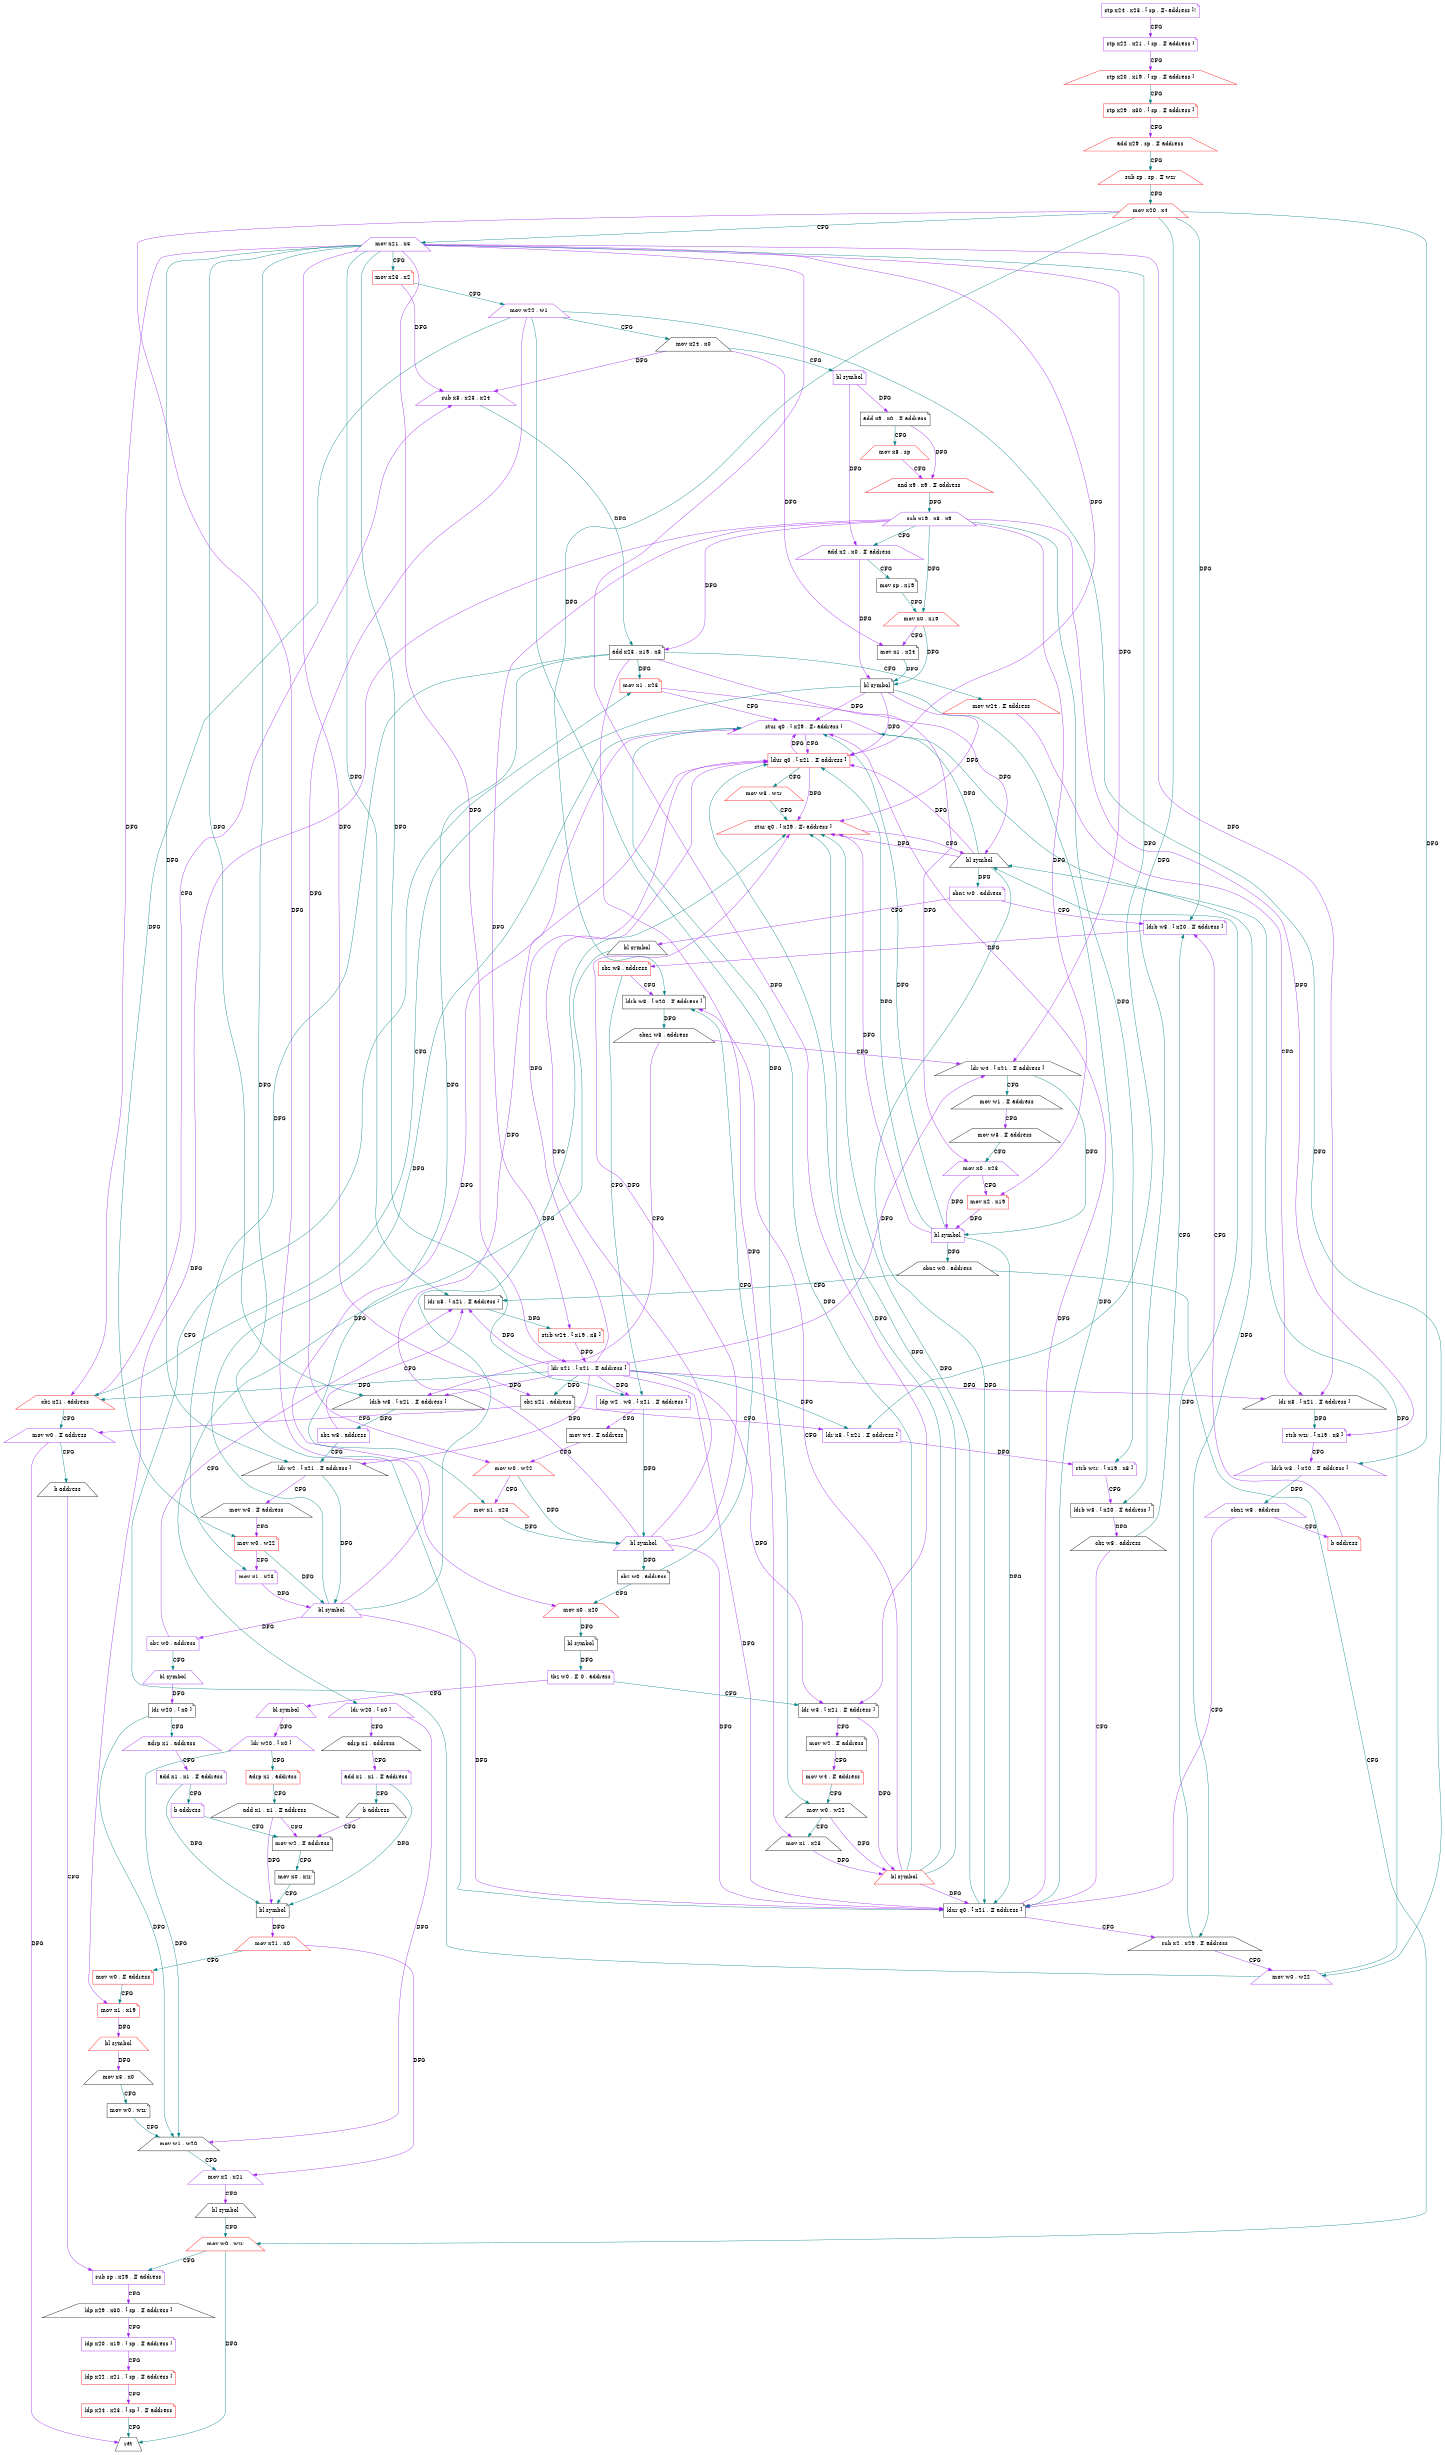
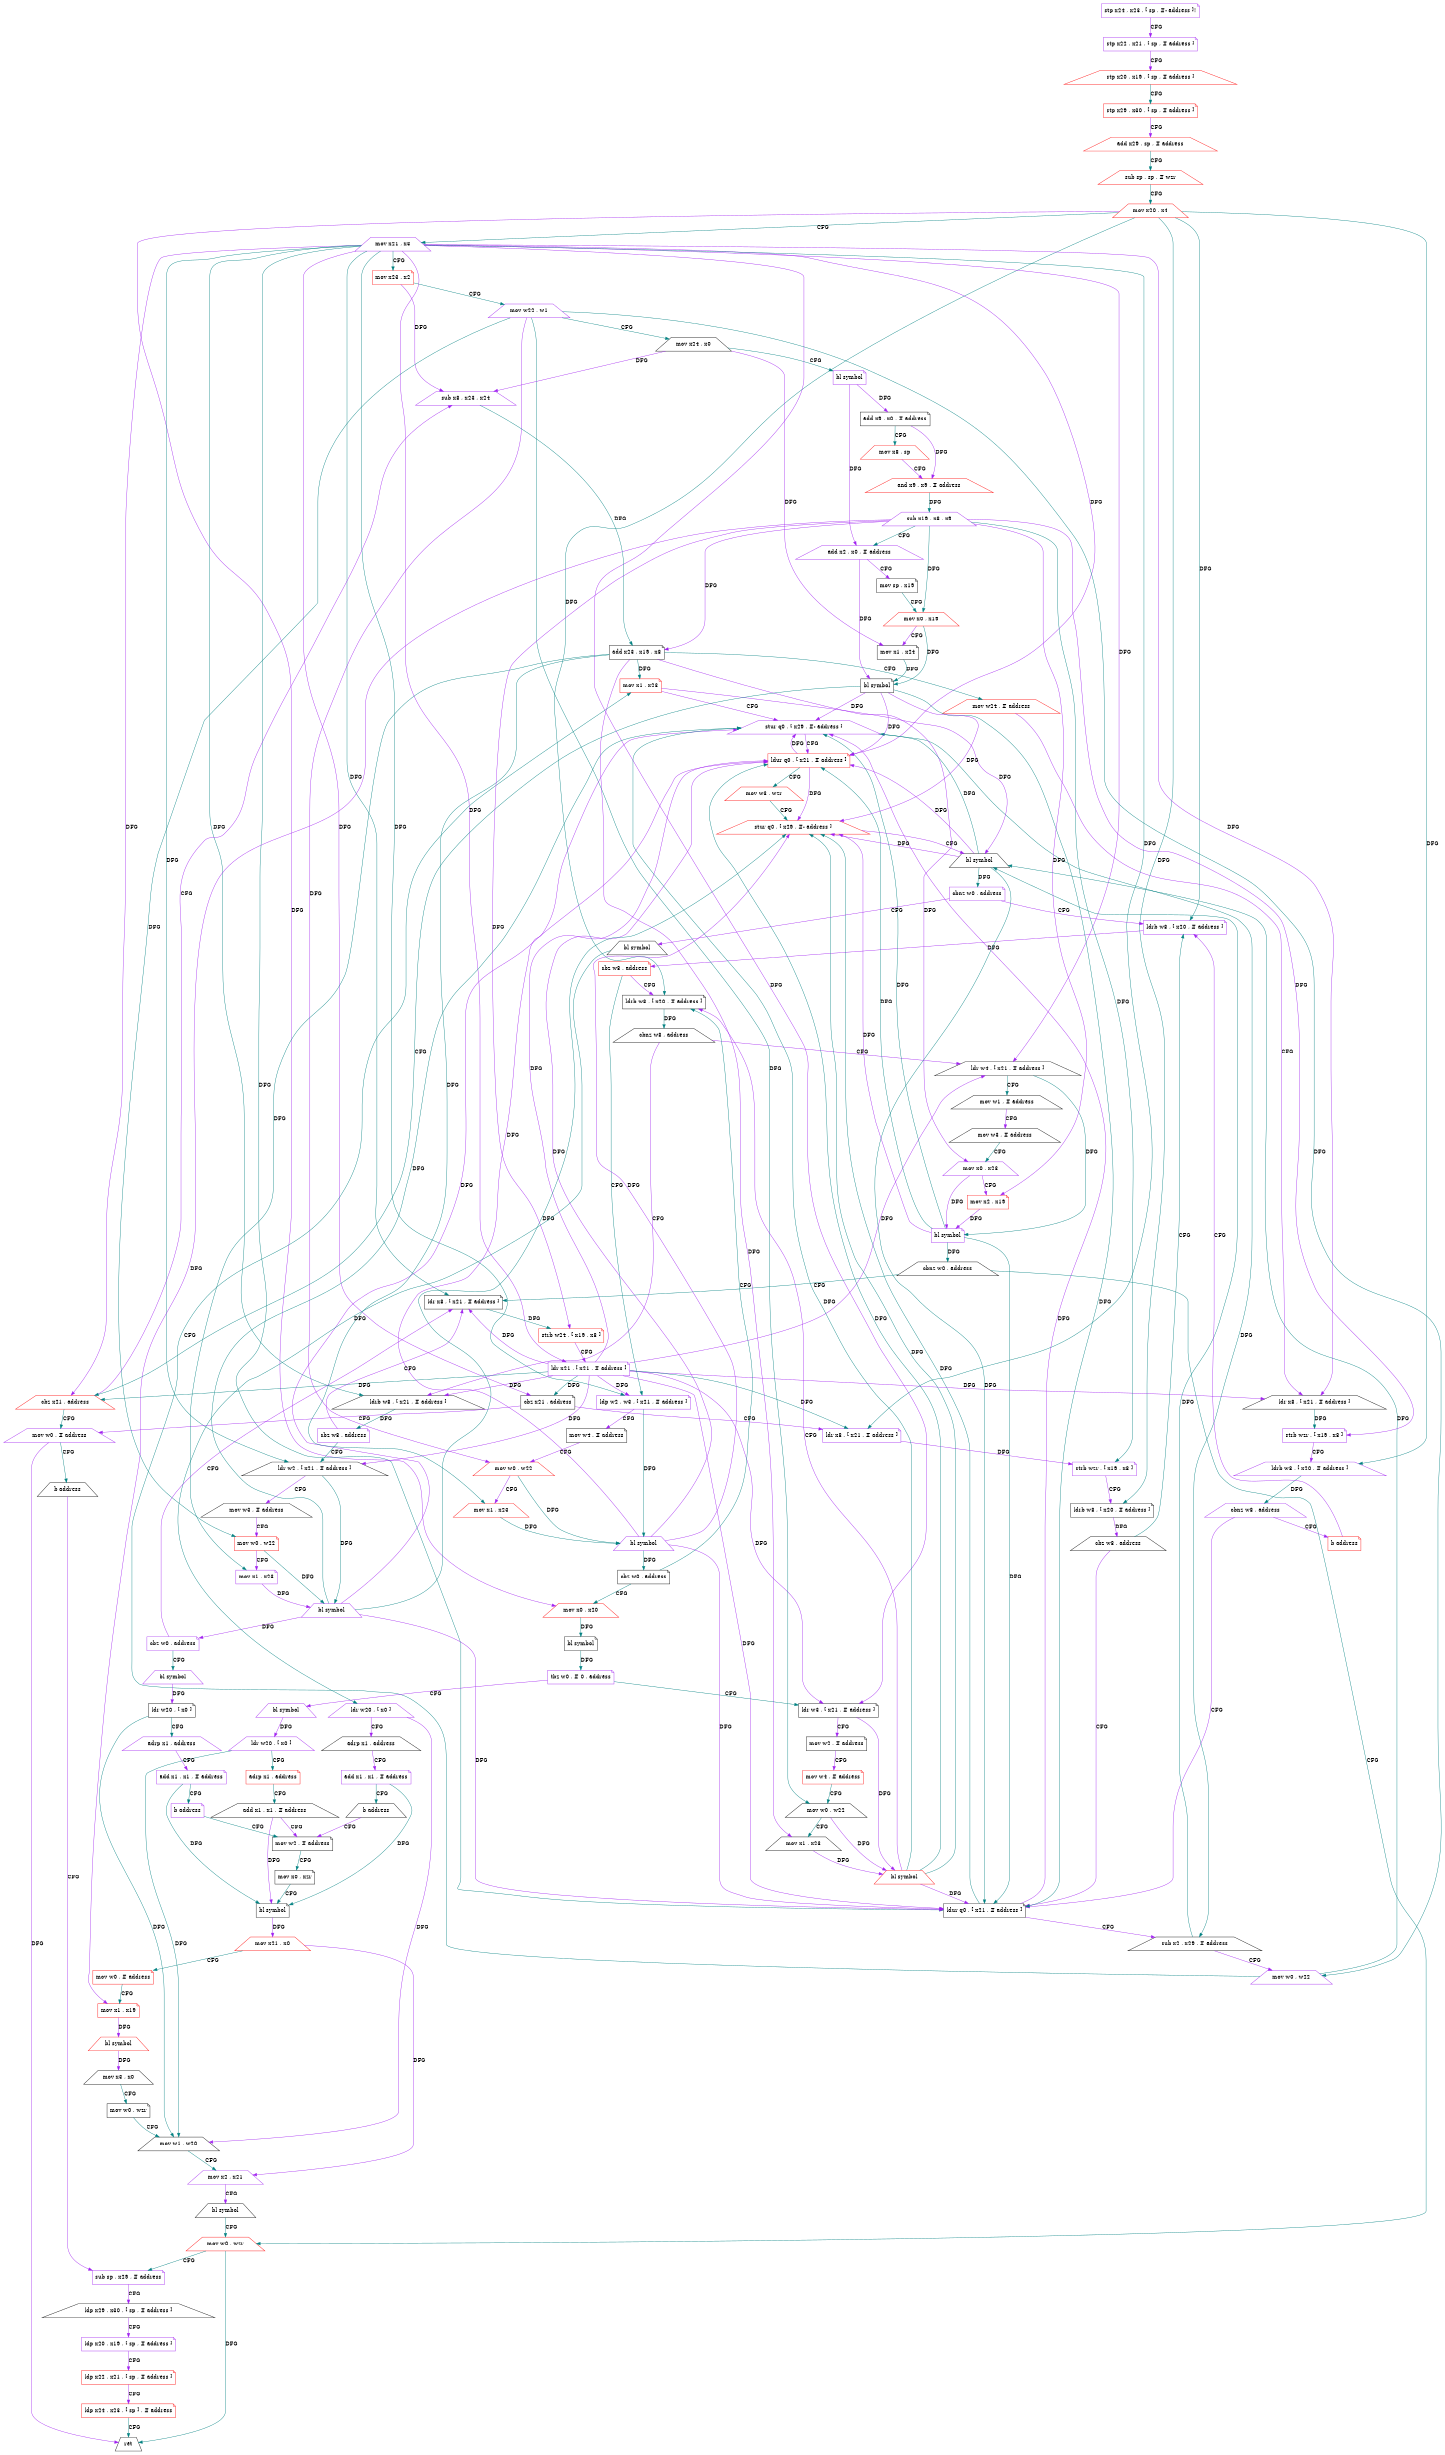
edge "add x2 , x0 , # address" -> "mov sp , x19": color teal -> purple
edge "strb w24 , [ x19 , x8 ]" -> "ldr x21 , [ x21 , # address ]": label "DFG" -> "CFG"
